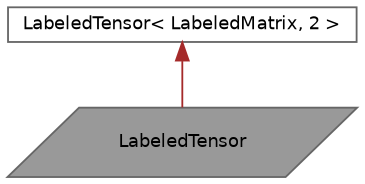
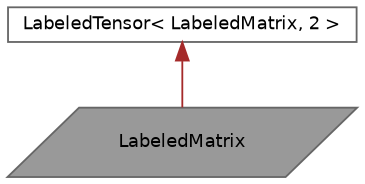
node "LabeledTensor": label "LabeledTensor" -> "LabeledMatrix"
